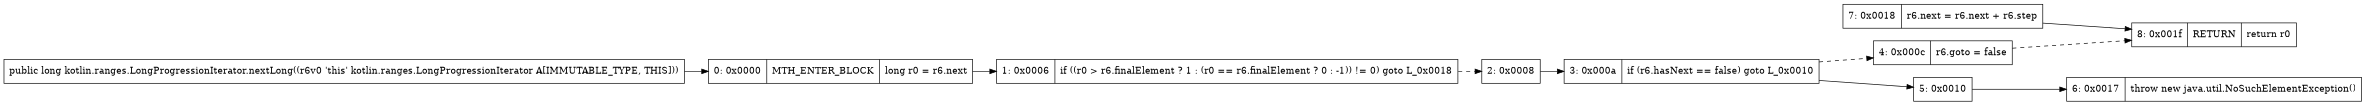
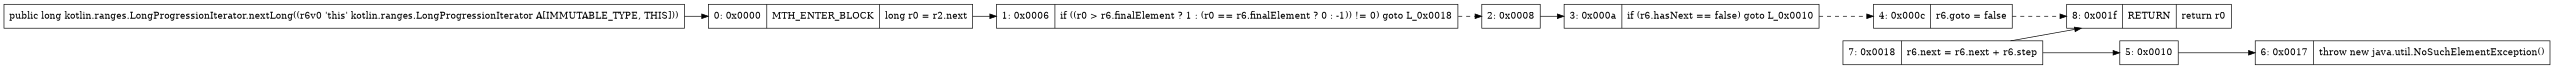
node "0: 0x0000": text "long r0 = r6.next" -> "long r0 = r2.next"
edge "3: 0x000a" -> "5: 0x0010": now "7: 0x0018" -> "5: 0x0010"
